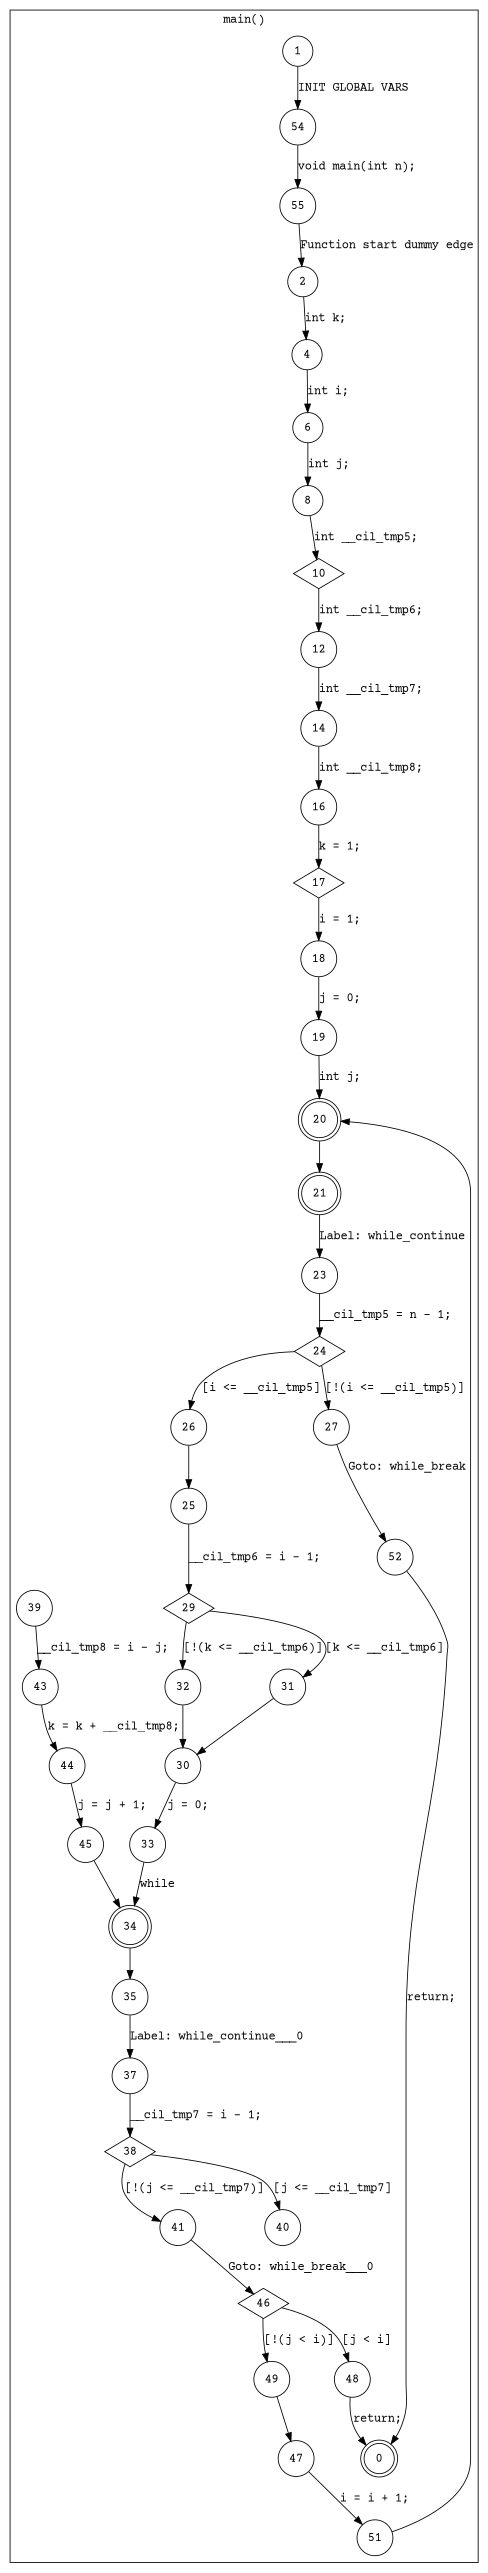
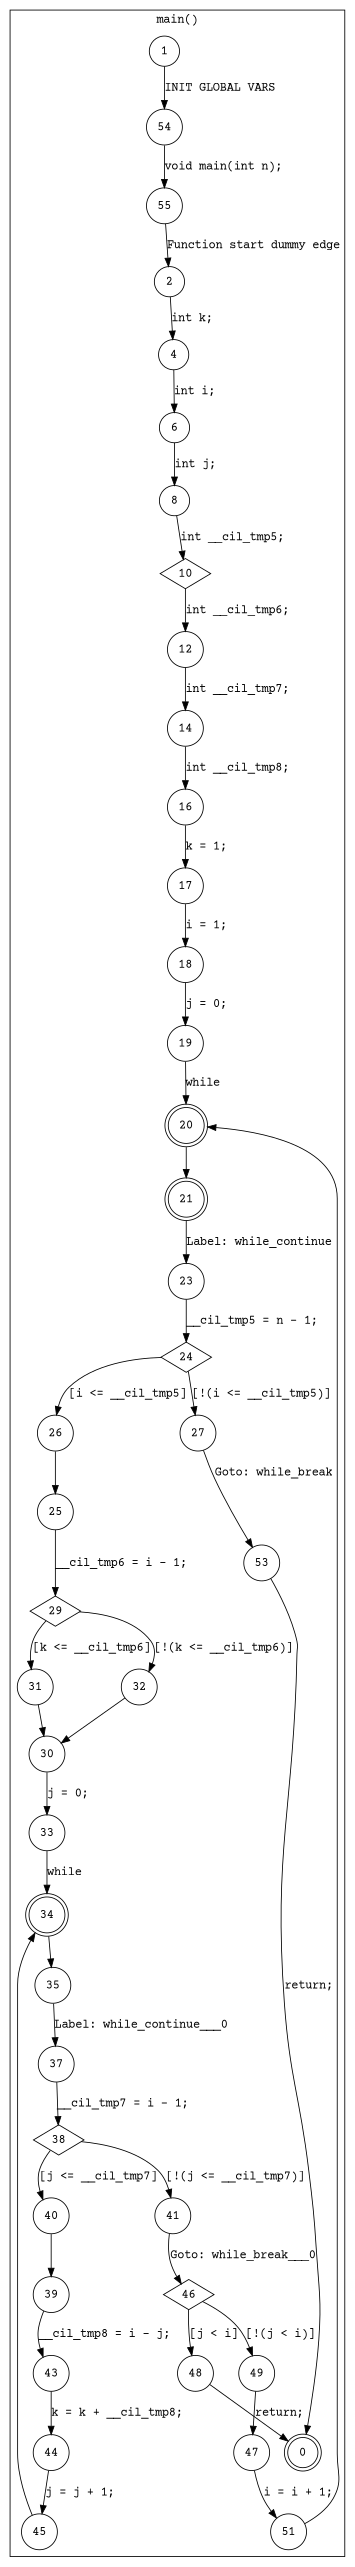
node "17": shape diamond -> circle
edge "19" -> "20": label "int j;" -> "while"
node "52": label "52" -> "53"
edge "40" -> "39": added
